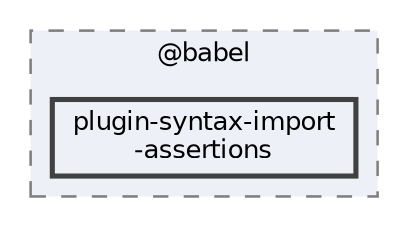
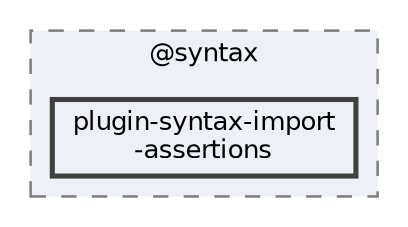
cluster "@babel": label "@babel" -> "@syntax"
